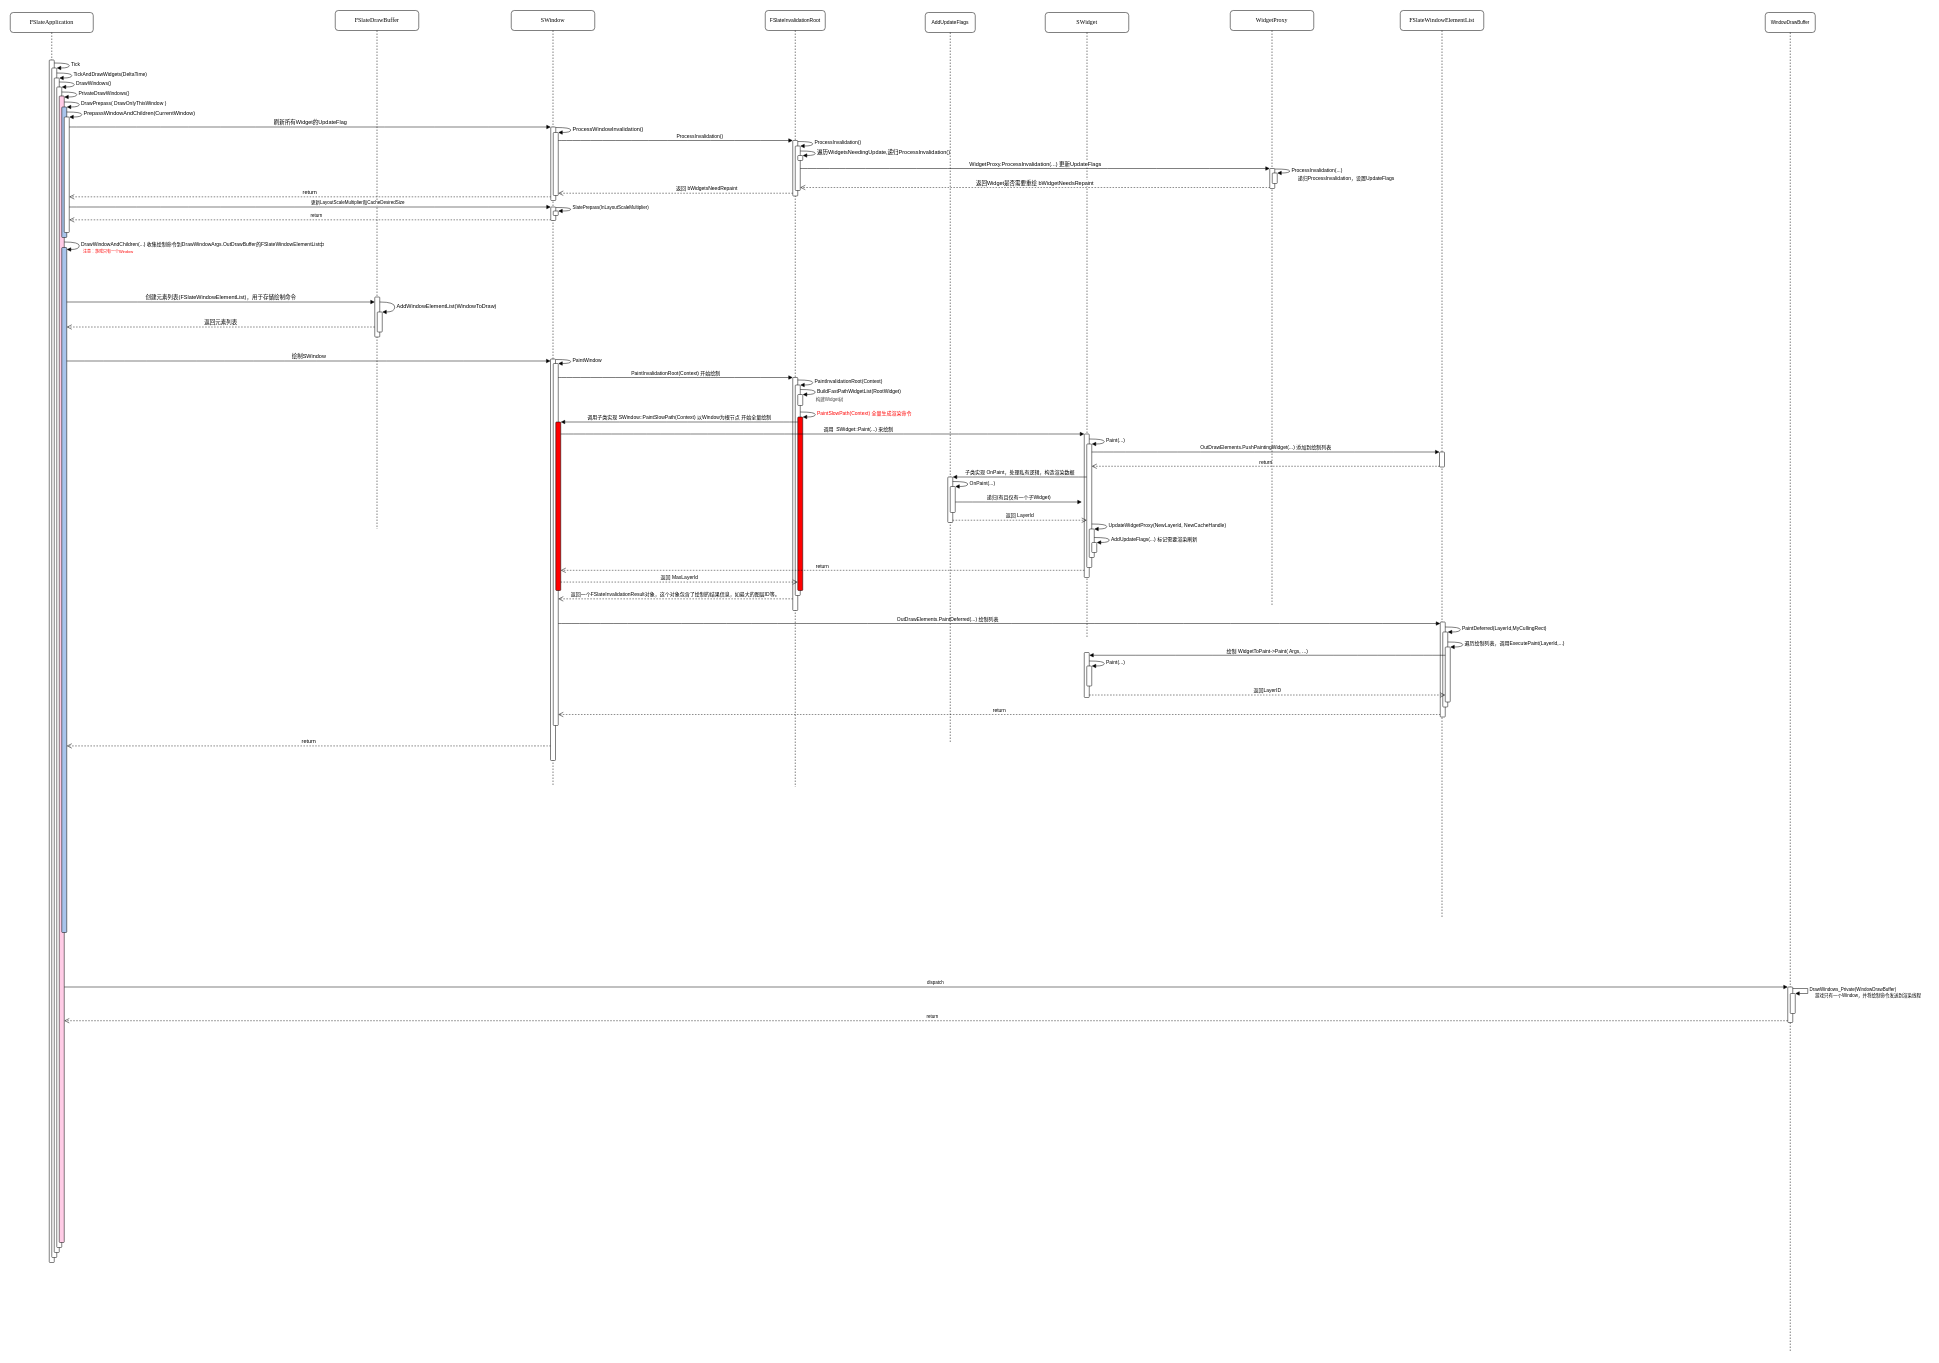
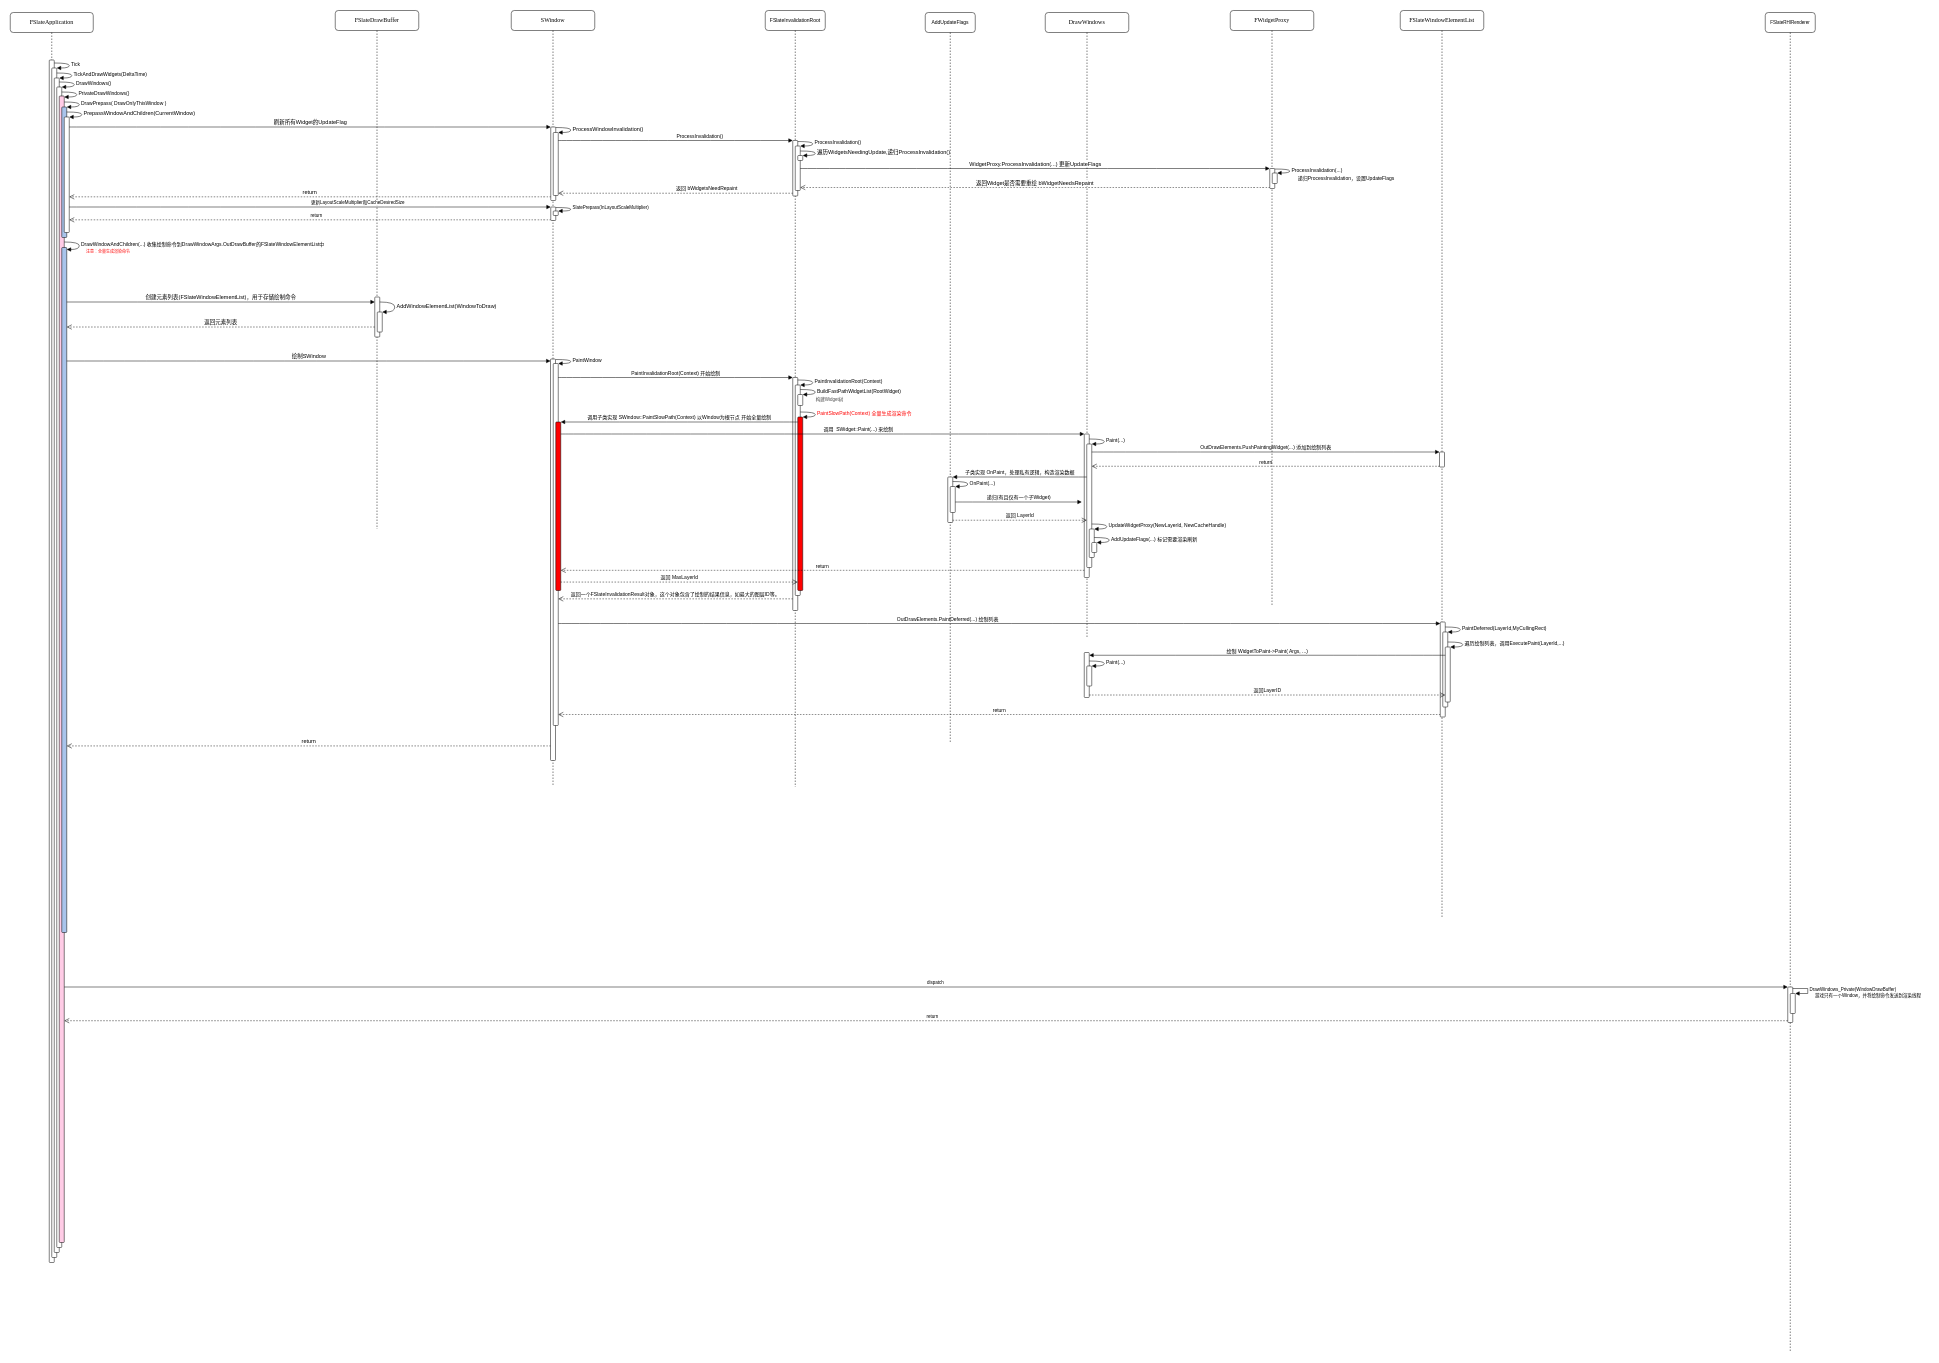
node "WidgetProxy": label "WidgetProxy" -> "FWidgetProxy"
node "SWidget": label "SWidget" -> "DrawWindows"
node "WindowDrawBuffer": label "WindowDrawBuffer" -> "FSlateRHIRenderer"
node "注意：游戏只有一个Window": label "注意：游戏只有一个Window" -> "注意：全量生成渲染命令"
